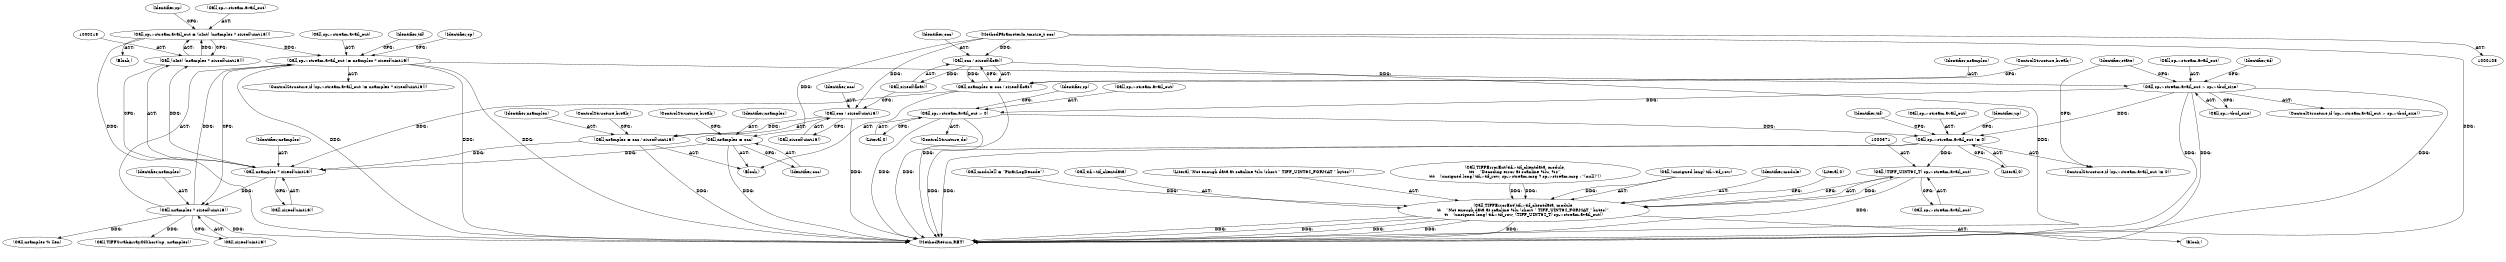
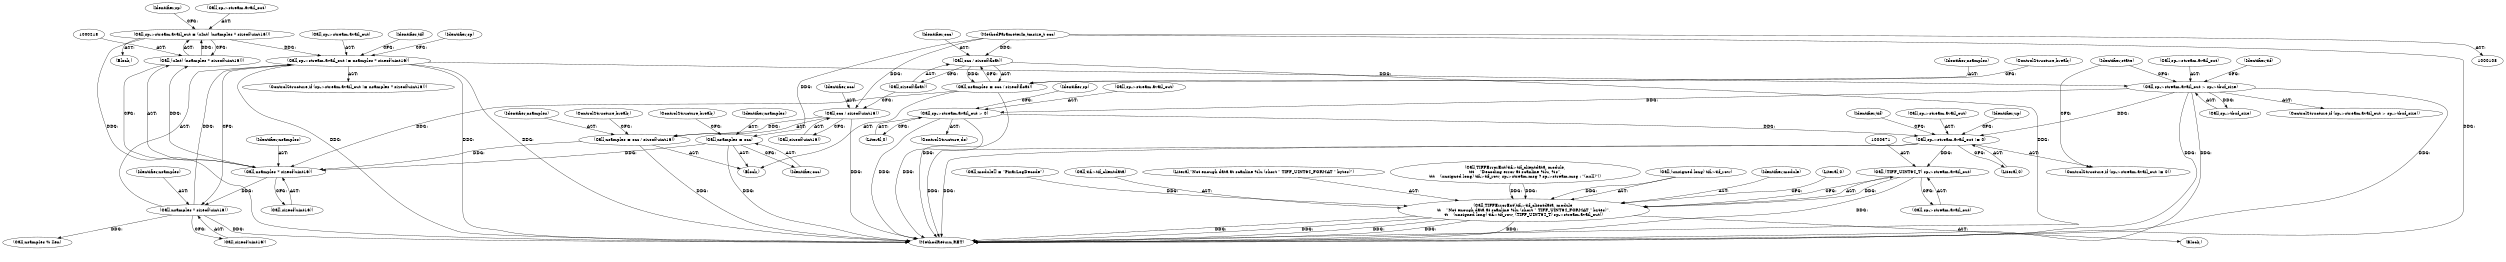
edge "(Call,occ / sizeof(float))" -> "(Call,sizeof(float))": label "DDG: " -> "CFG: "
edge "(Call,sp->stream.avail_out > sp->tbuf_size)" -> "(Call,sp->tbuf_size)": label "CFG: " -> "DDG: "
node "(Call,TIFFSwabArrayOfShort(up, nsamples))": removed
